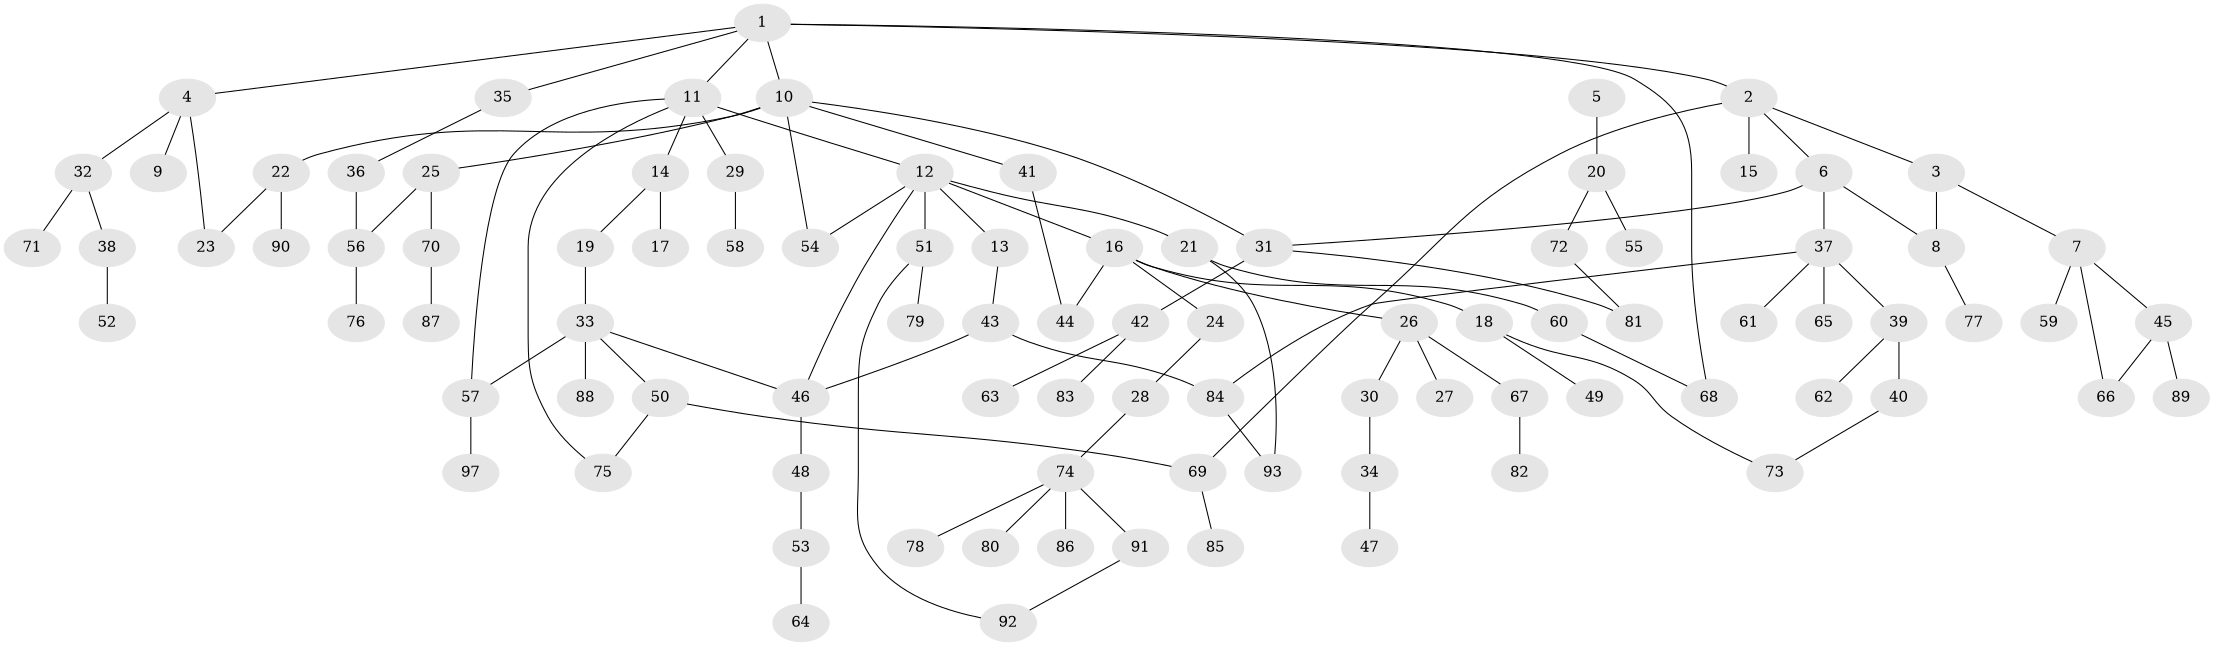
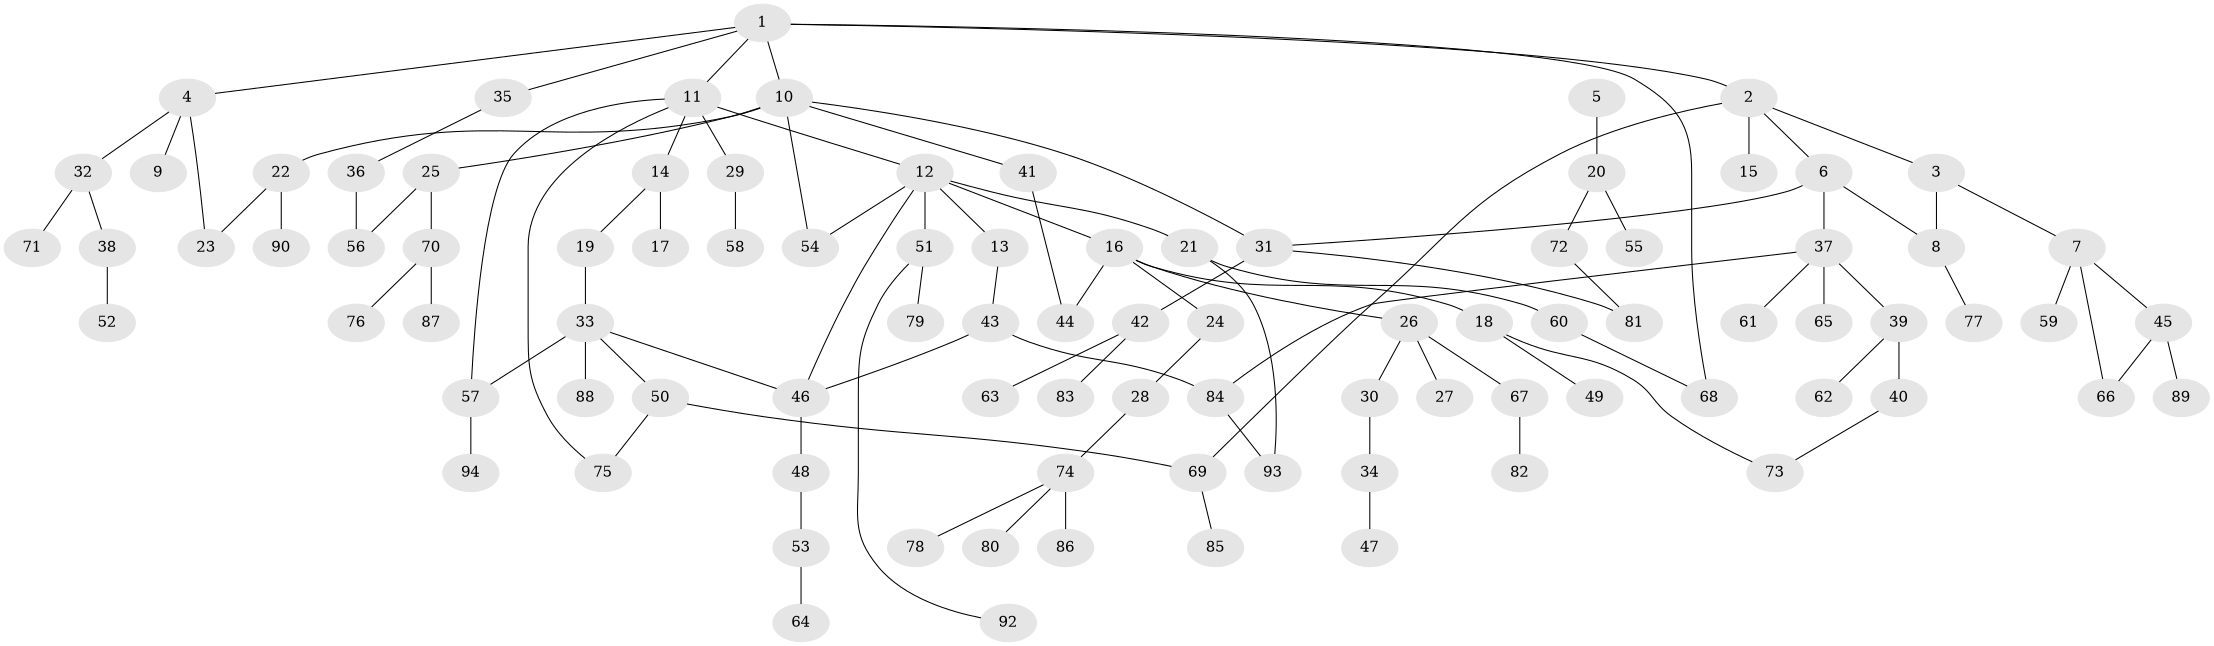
edge "56" -- "76": now "70" -- "76"
node "97": label "97" -> "94"
node "91": removed
